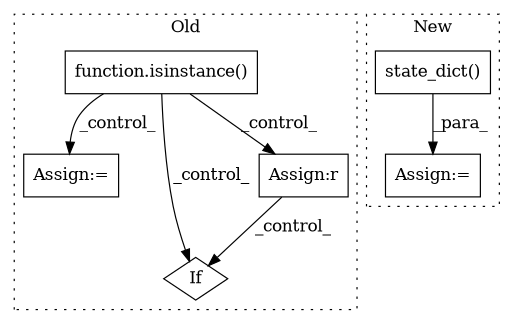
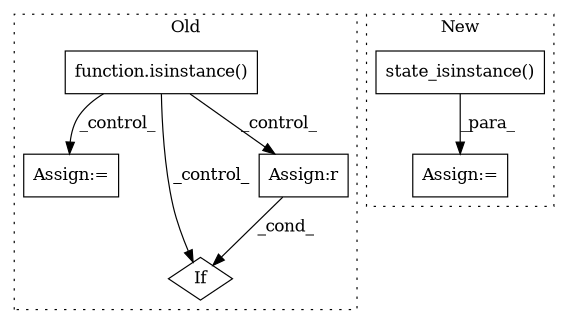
node "state_dict()": label "state_dict()" -> "state_isinstance()"
edge "Assign:r" -> "If": label "_control_" -> "_cond_"
